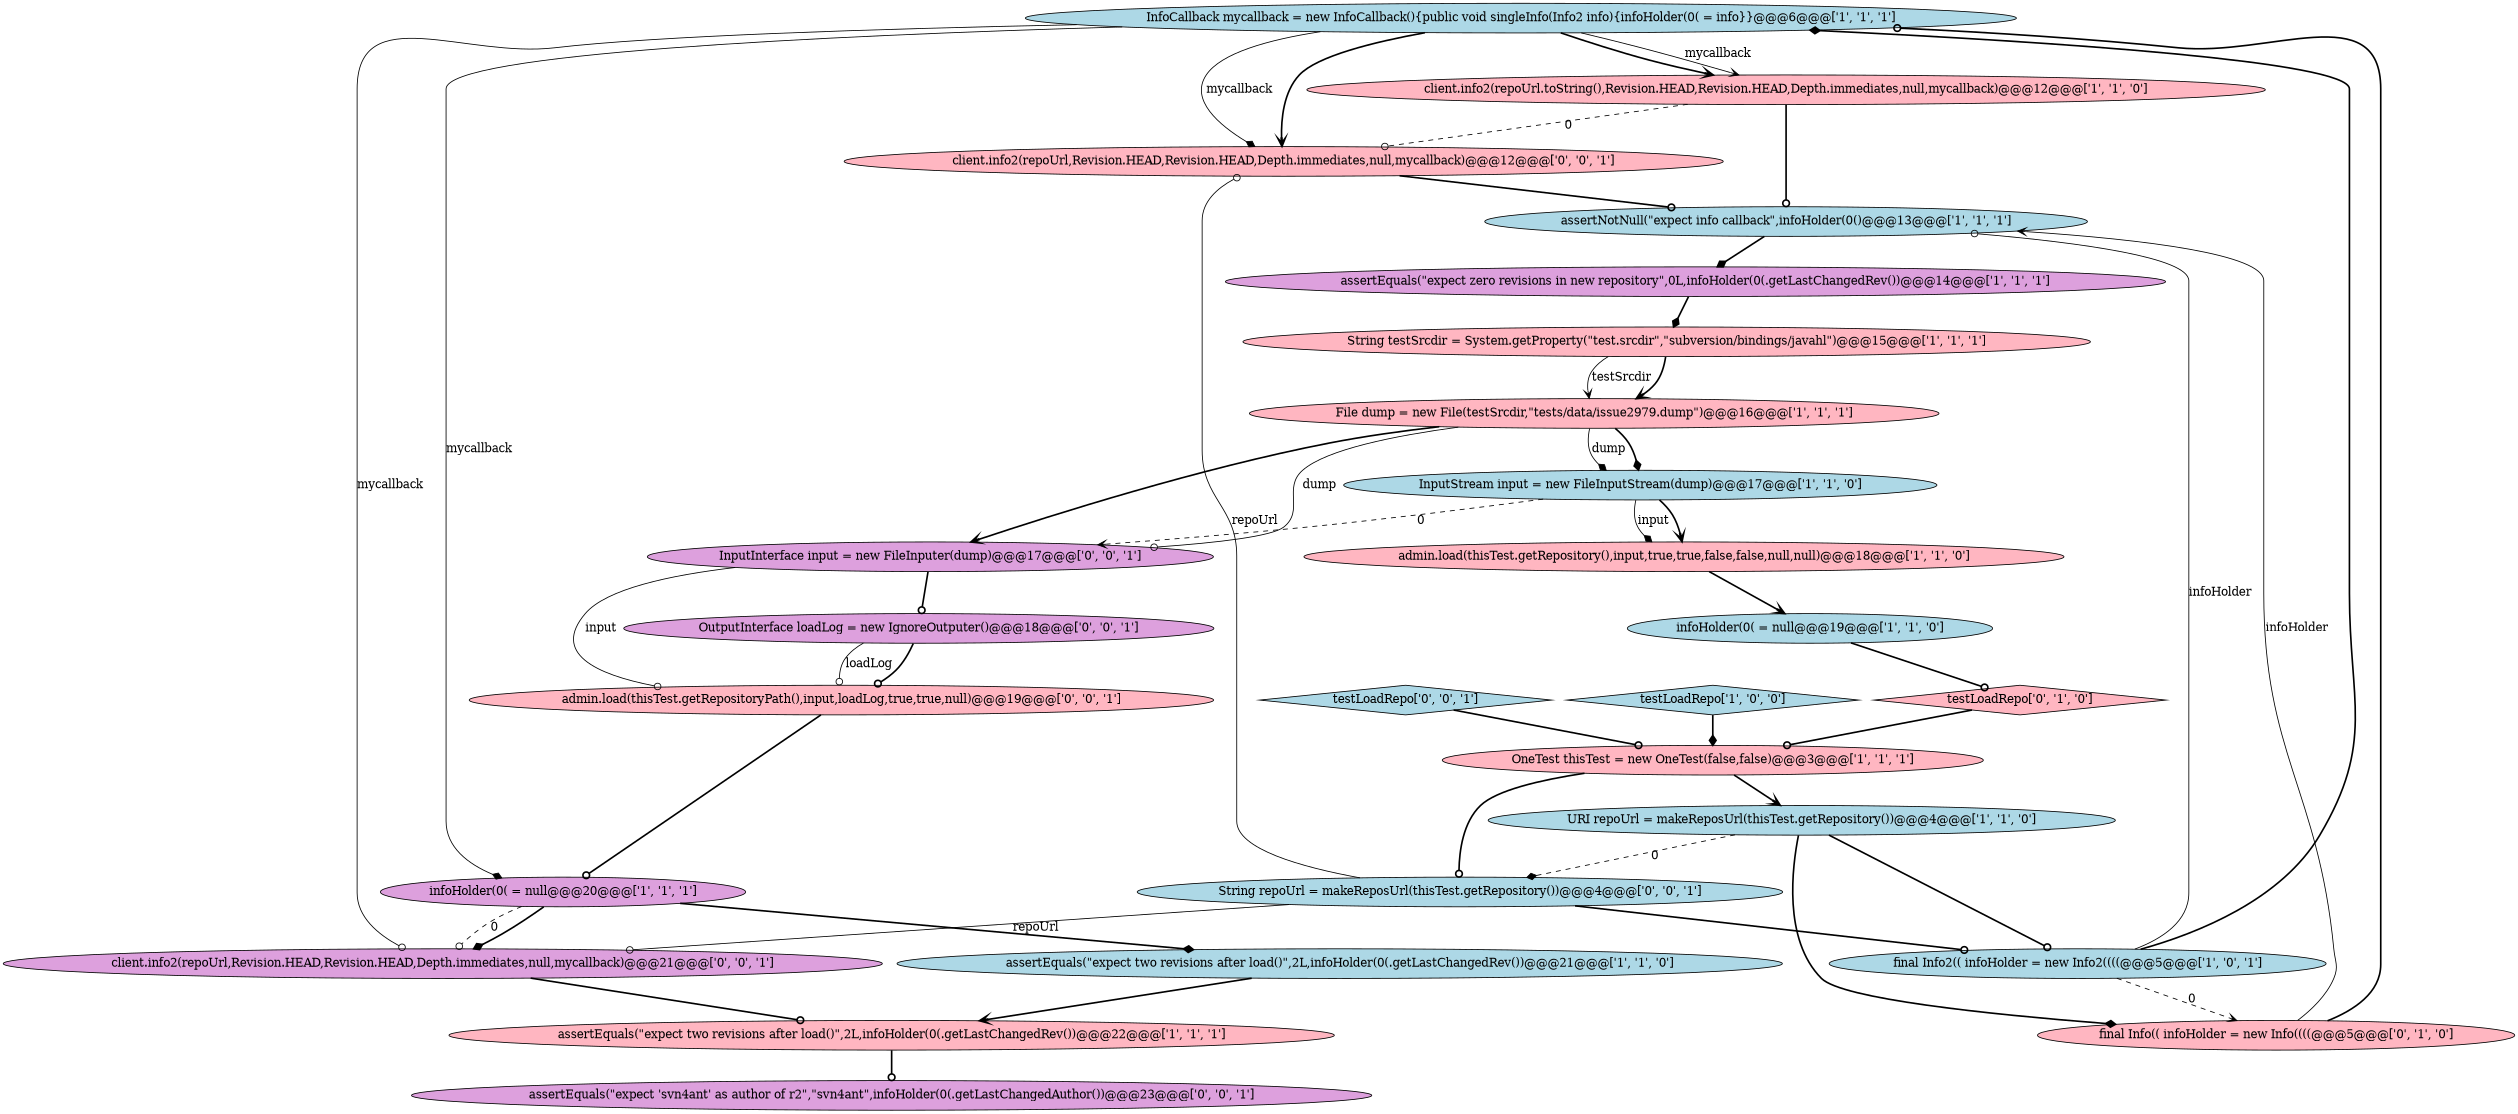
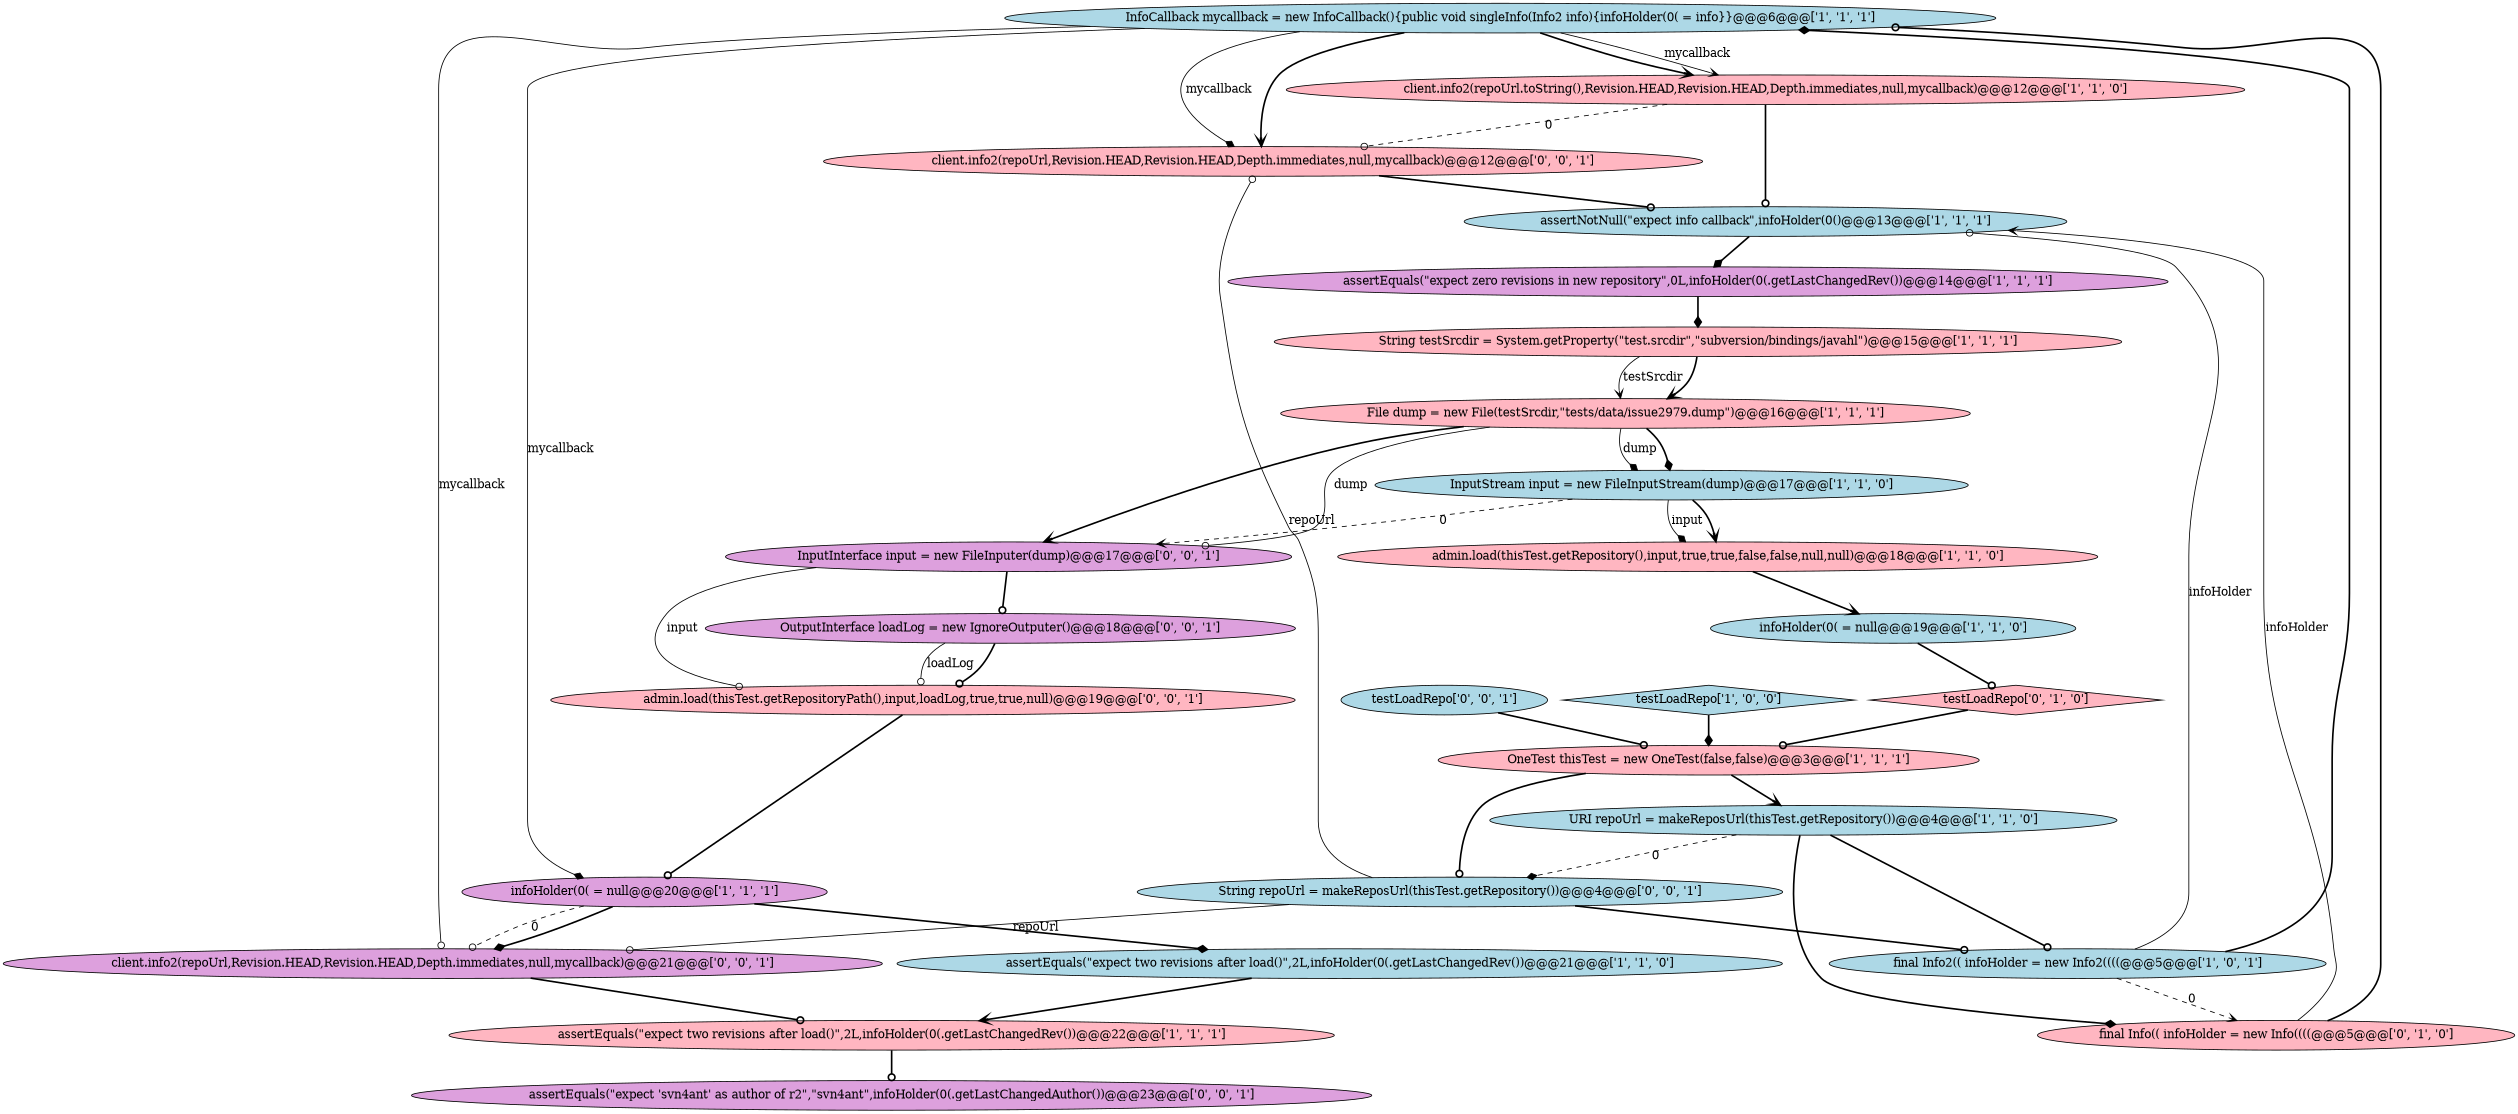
node "testLoadRepo['0', '0', '1']": shape diamond -> ellipse
